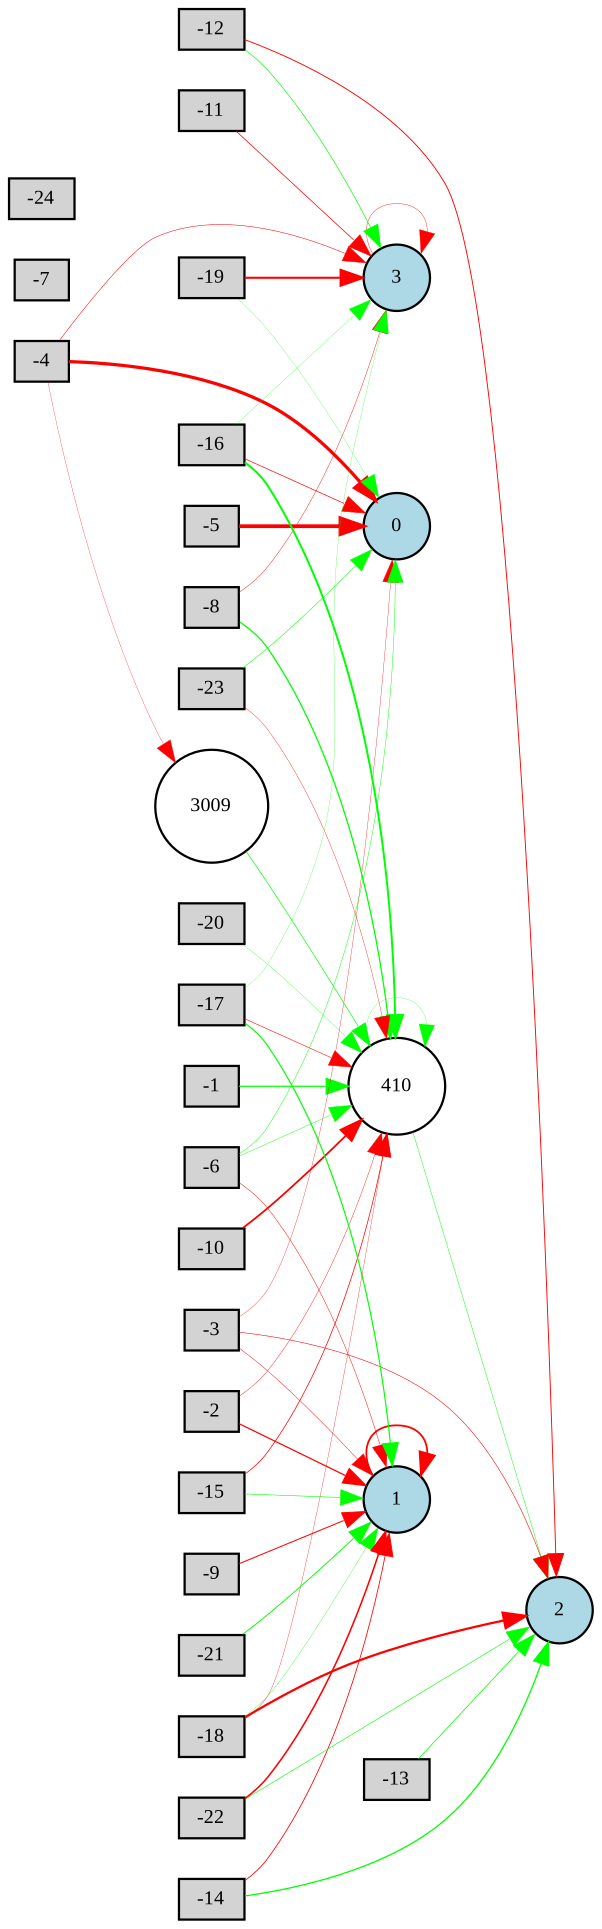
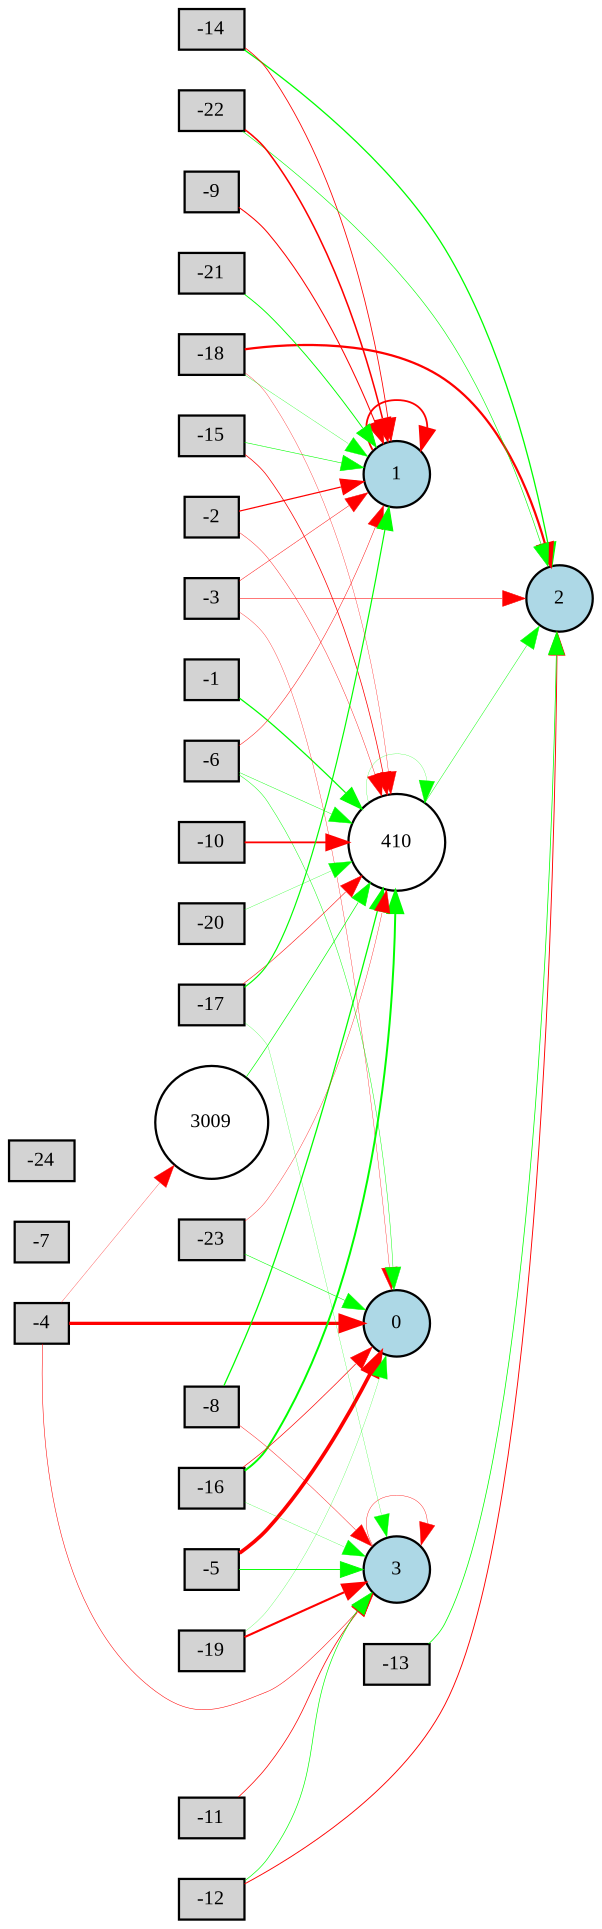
edge "-5" -> "3": added
